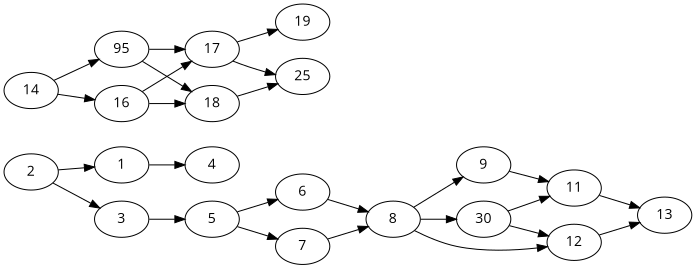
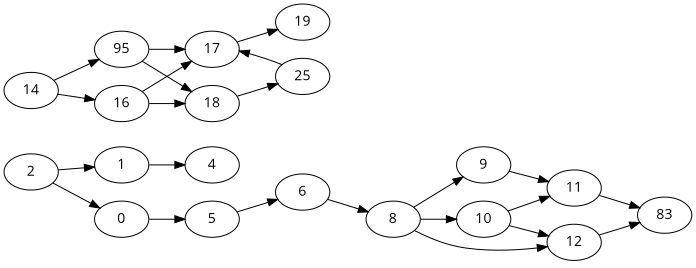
edge "17" -> "25": reversed
node "13": label "13" -> "83"
node "3": label "3" -> "0"
node "30": label "30" -> "10"
node "7": removed
